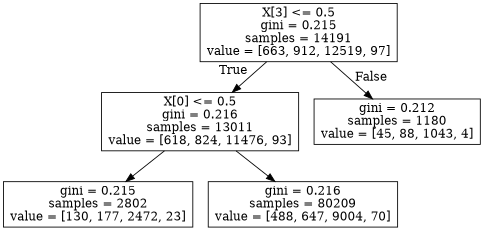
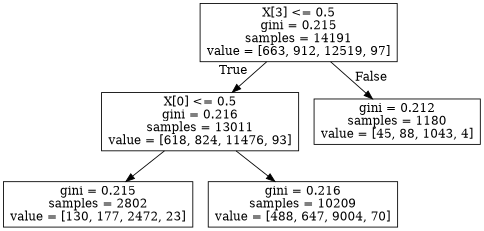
node "gini = 0.216 samples = 80209 value = [488, 647, 9004, 70]": label "gini = 0.216 samples = 80209 value = [488, 647, 9004, 70]" -> "gini = 0.216 samples = 10209 value = [488, 647, 9004, 70]"
